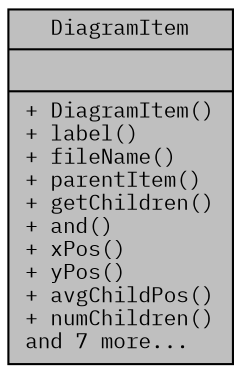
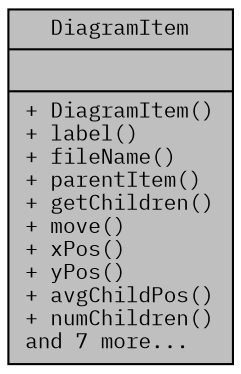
node "DiagramItem": text "+ and()" -> "+ move()"
